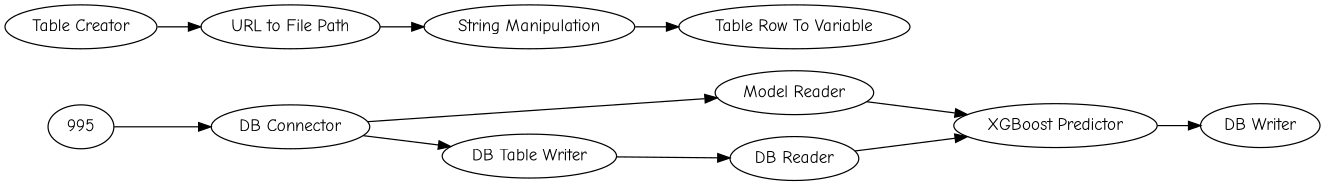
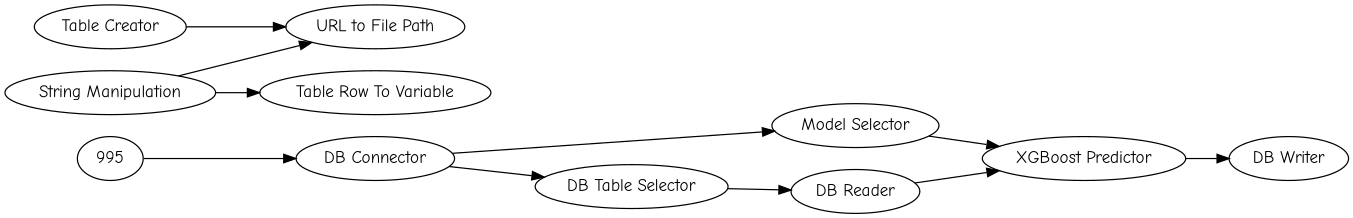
edge "URL to File Path" -> "String Manipulation": reversed
node "Model Reader": label "Model Reader" -> "Model Selector"
node "DB Table Writer": label "DB Table Writer" -> "DB Table Selector"
